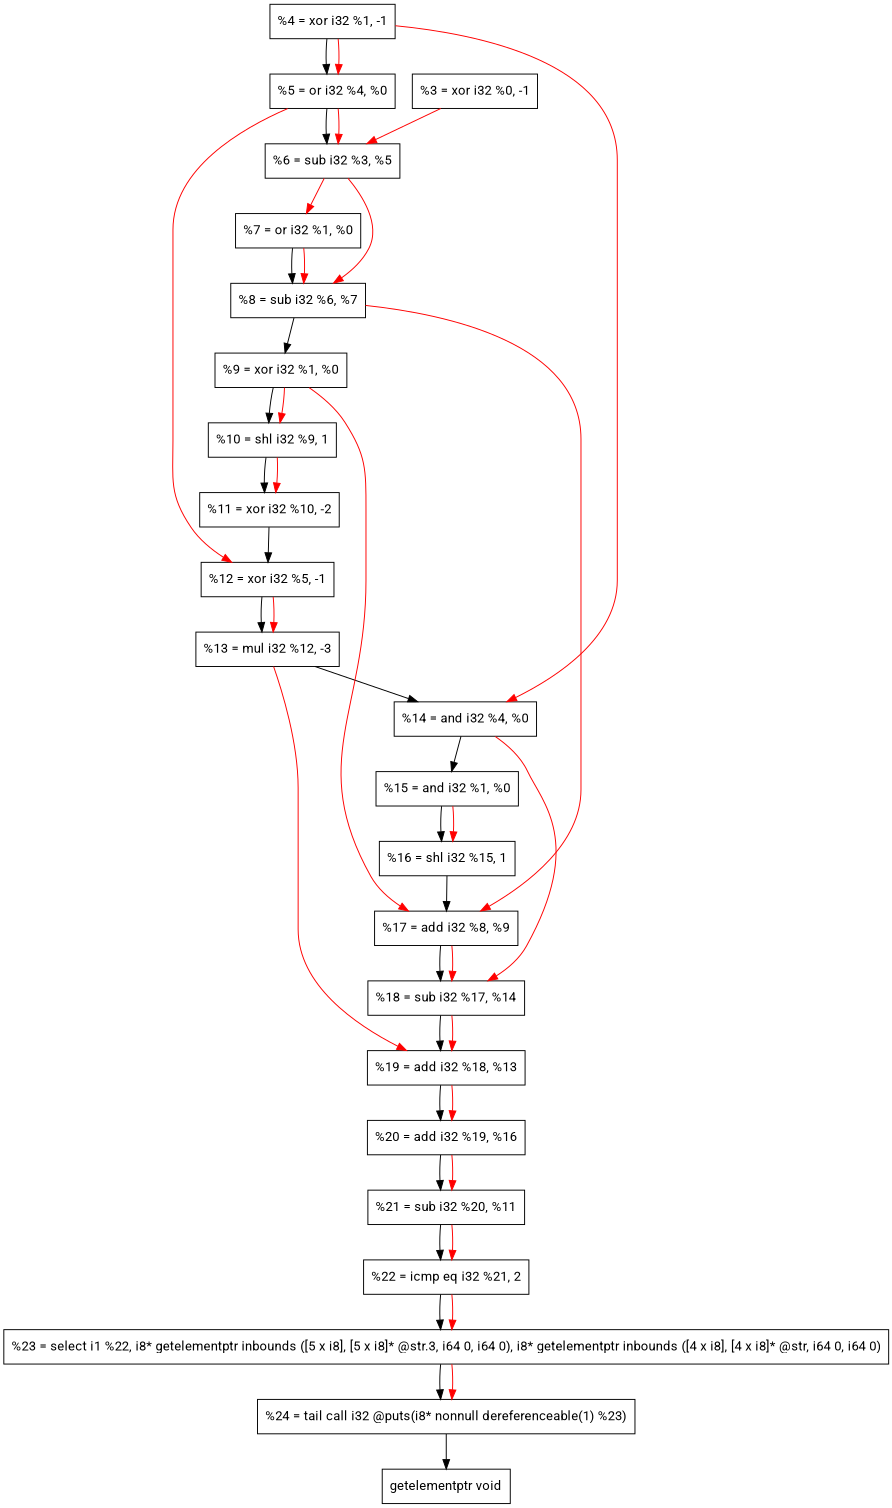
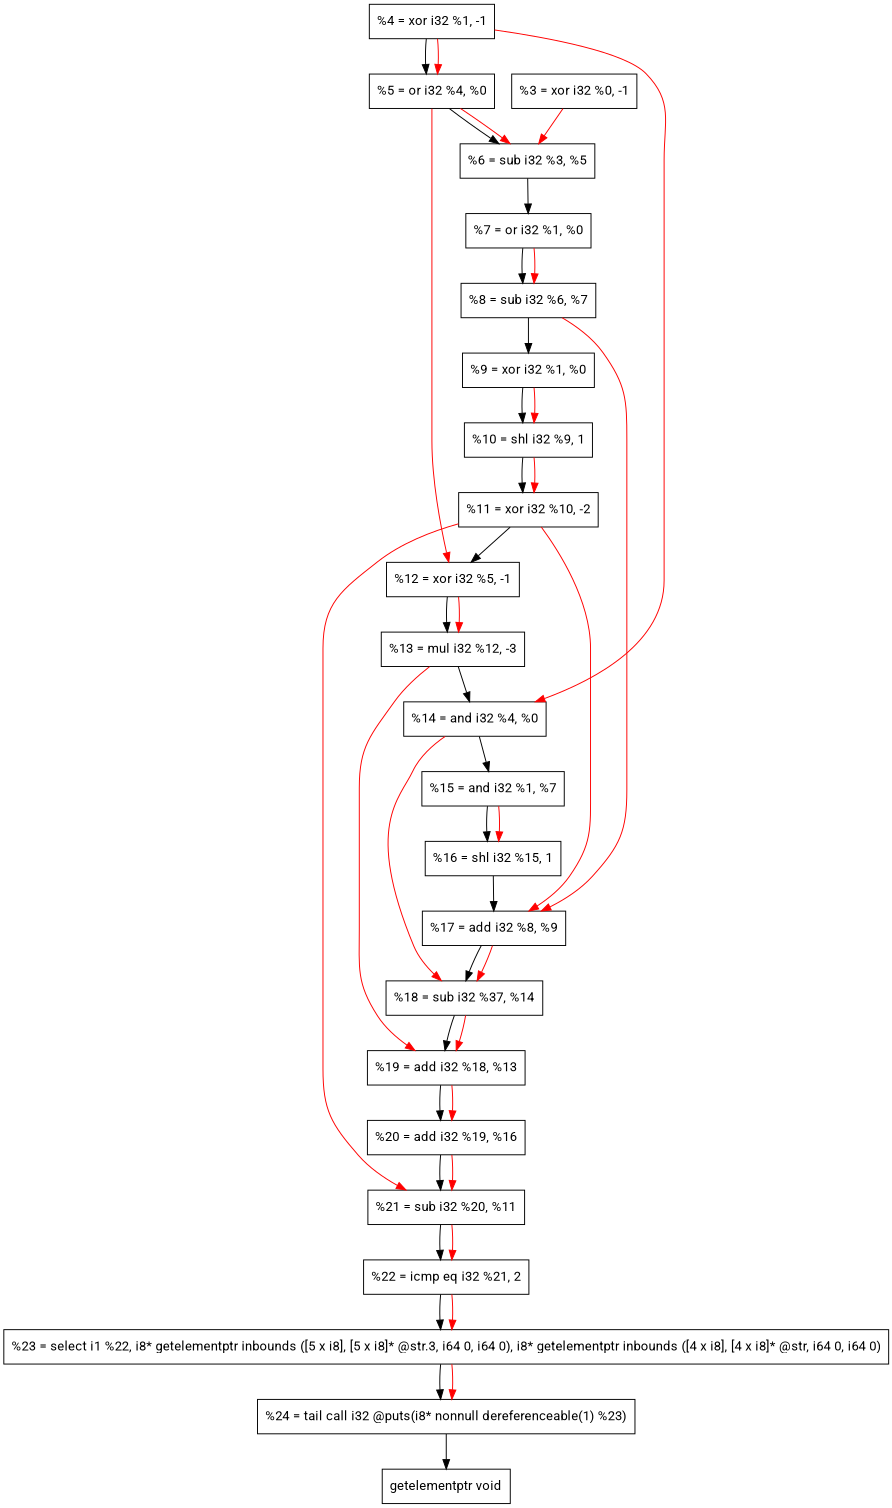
edge "%6 = sub i32 %3, %5" -> "%7 = or i32 %1, %0": color red -> black
edge "%6 = sub i32 %3, %5" -> "%8 = sub i32 %6, %7": removed
edge "%9 = xor i32 %1, %0" -> "%17 = add i32 %8, %9": now "%11 = xor i32 %10, -2" -> "%17 = add i32 %8, %9"
node "%15 = and i32 %1, %0": label "%15 = and i32 %1, %0" -> "%15 = and i32 %1, %7"
edge "%11 = xor i32 %10, -2" -> "%21 = sub i32 %20, %11": added
node "%18 = sub i32 %17, %14": label "%18 = sub i32 %17, %14" -> "%18 = sub i32 %37, %14"
